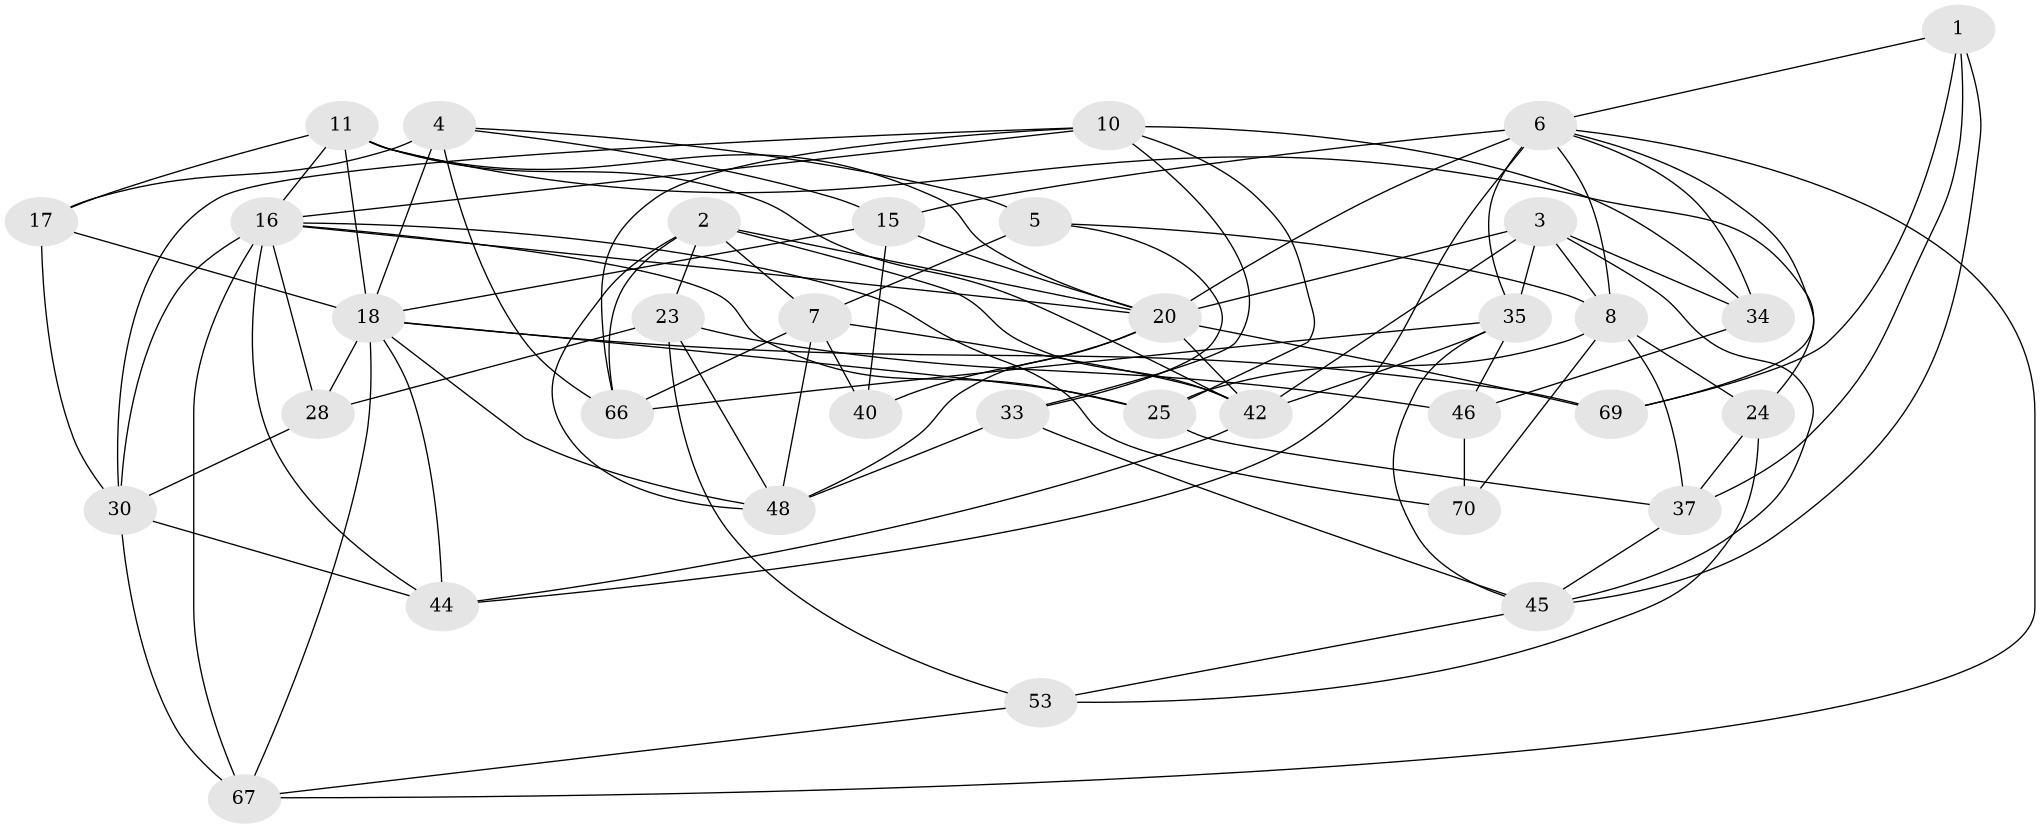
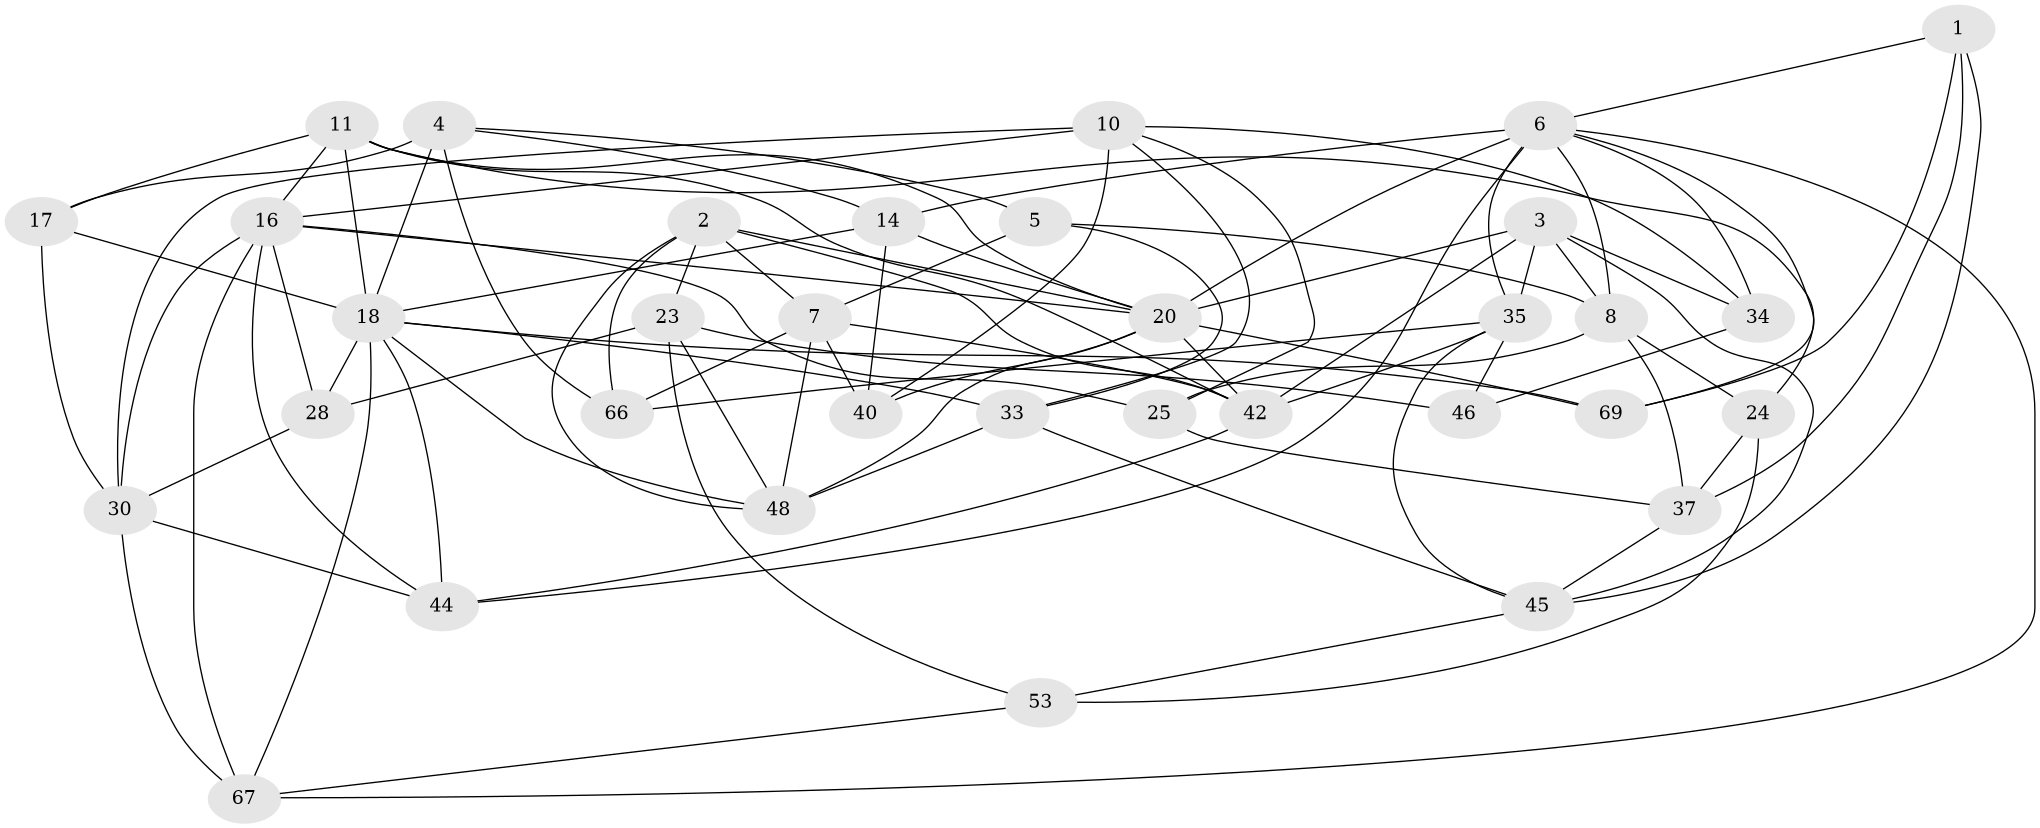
edge "10" -- "66": now "10" -- "40"
node "15": label "15" -> "14"
edge "18" -- "25": now "18" -- "33"
node "70": removed
